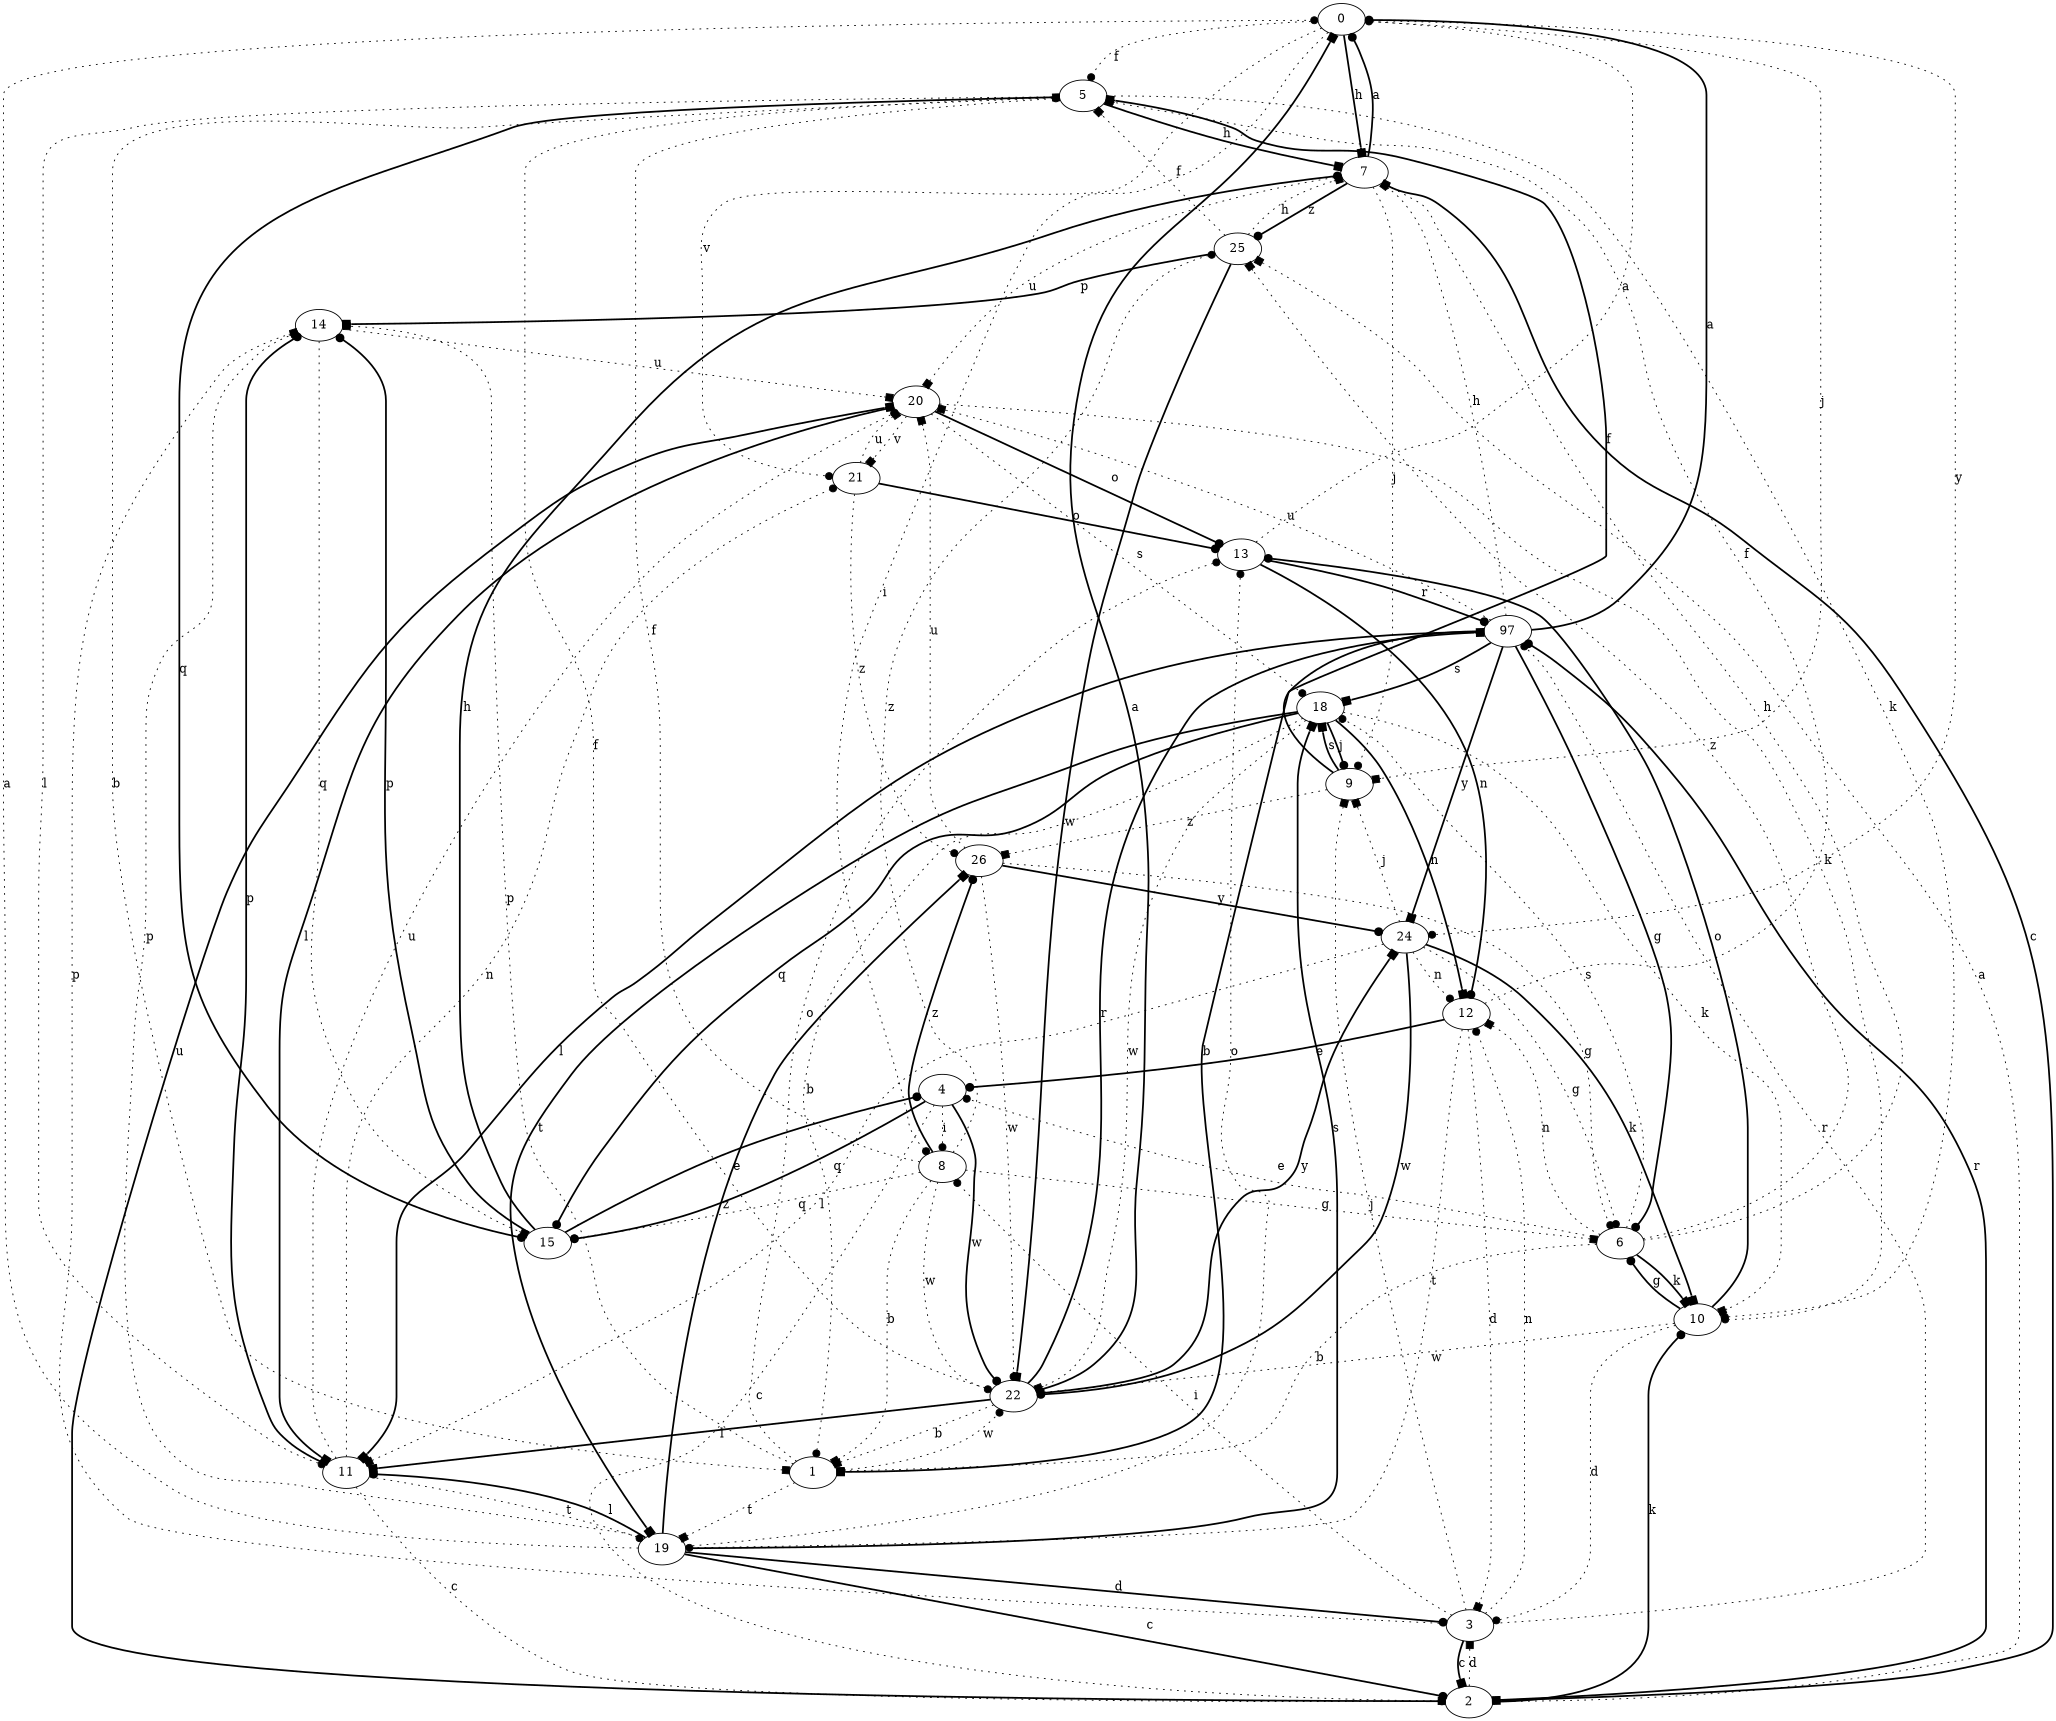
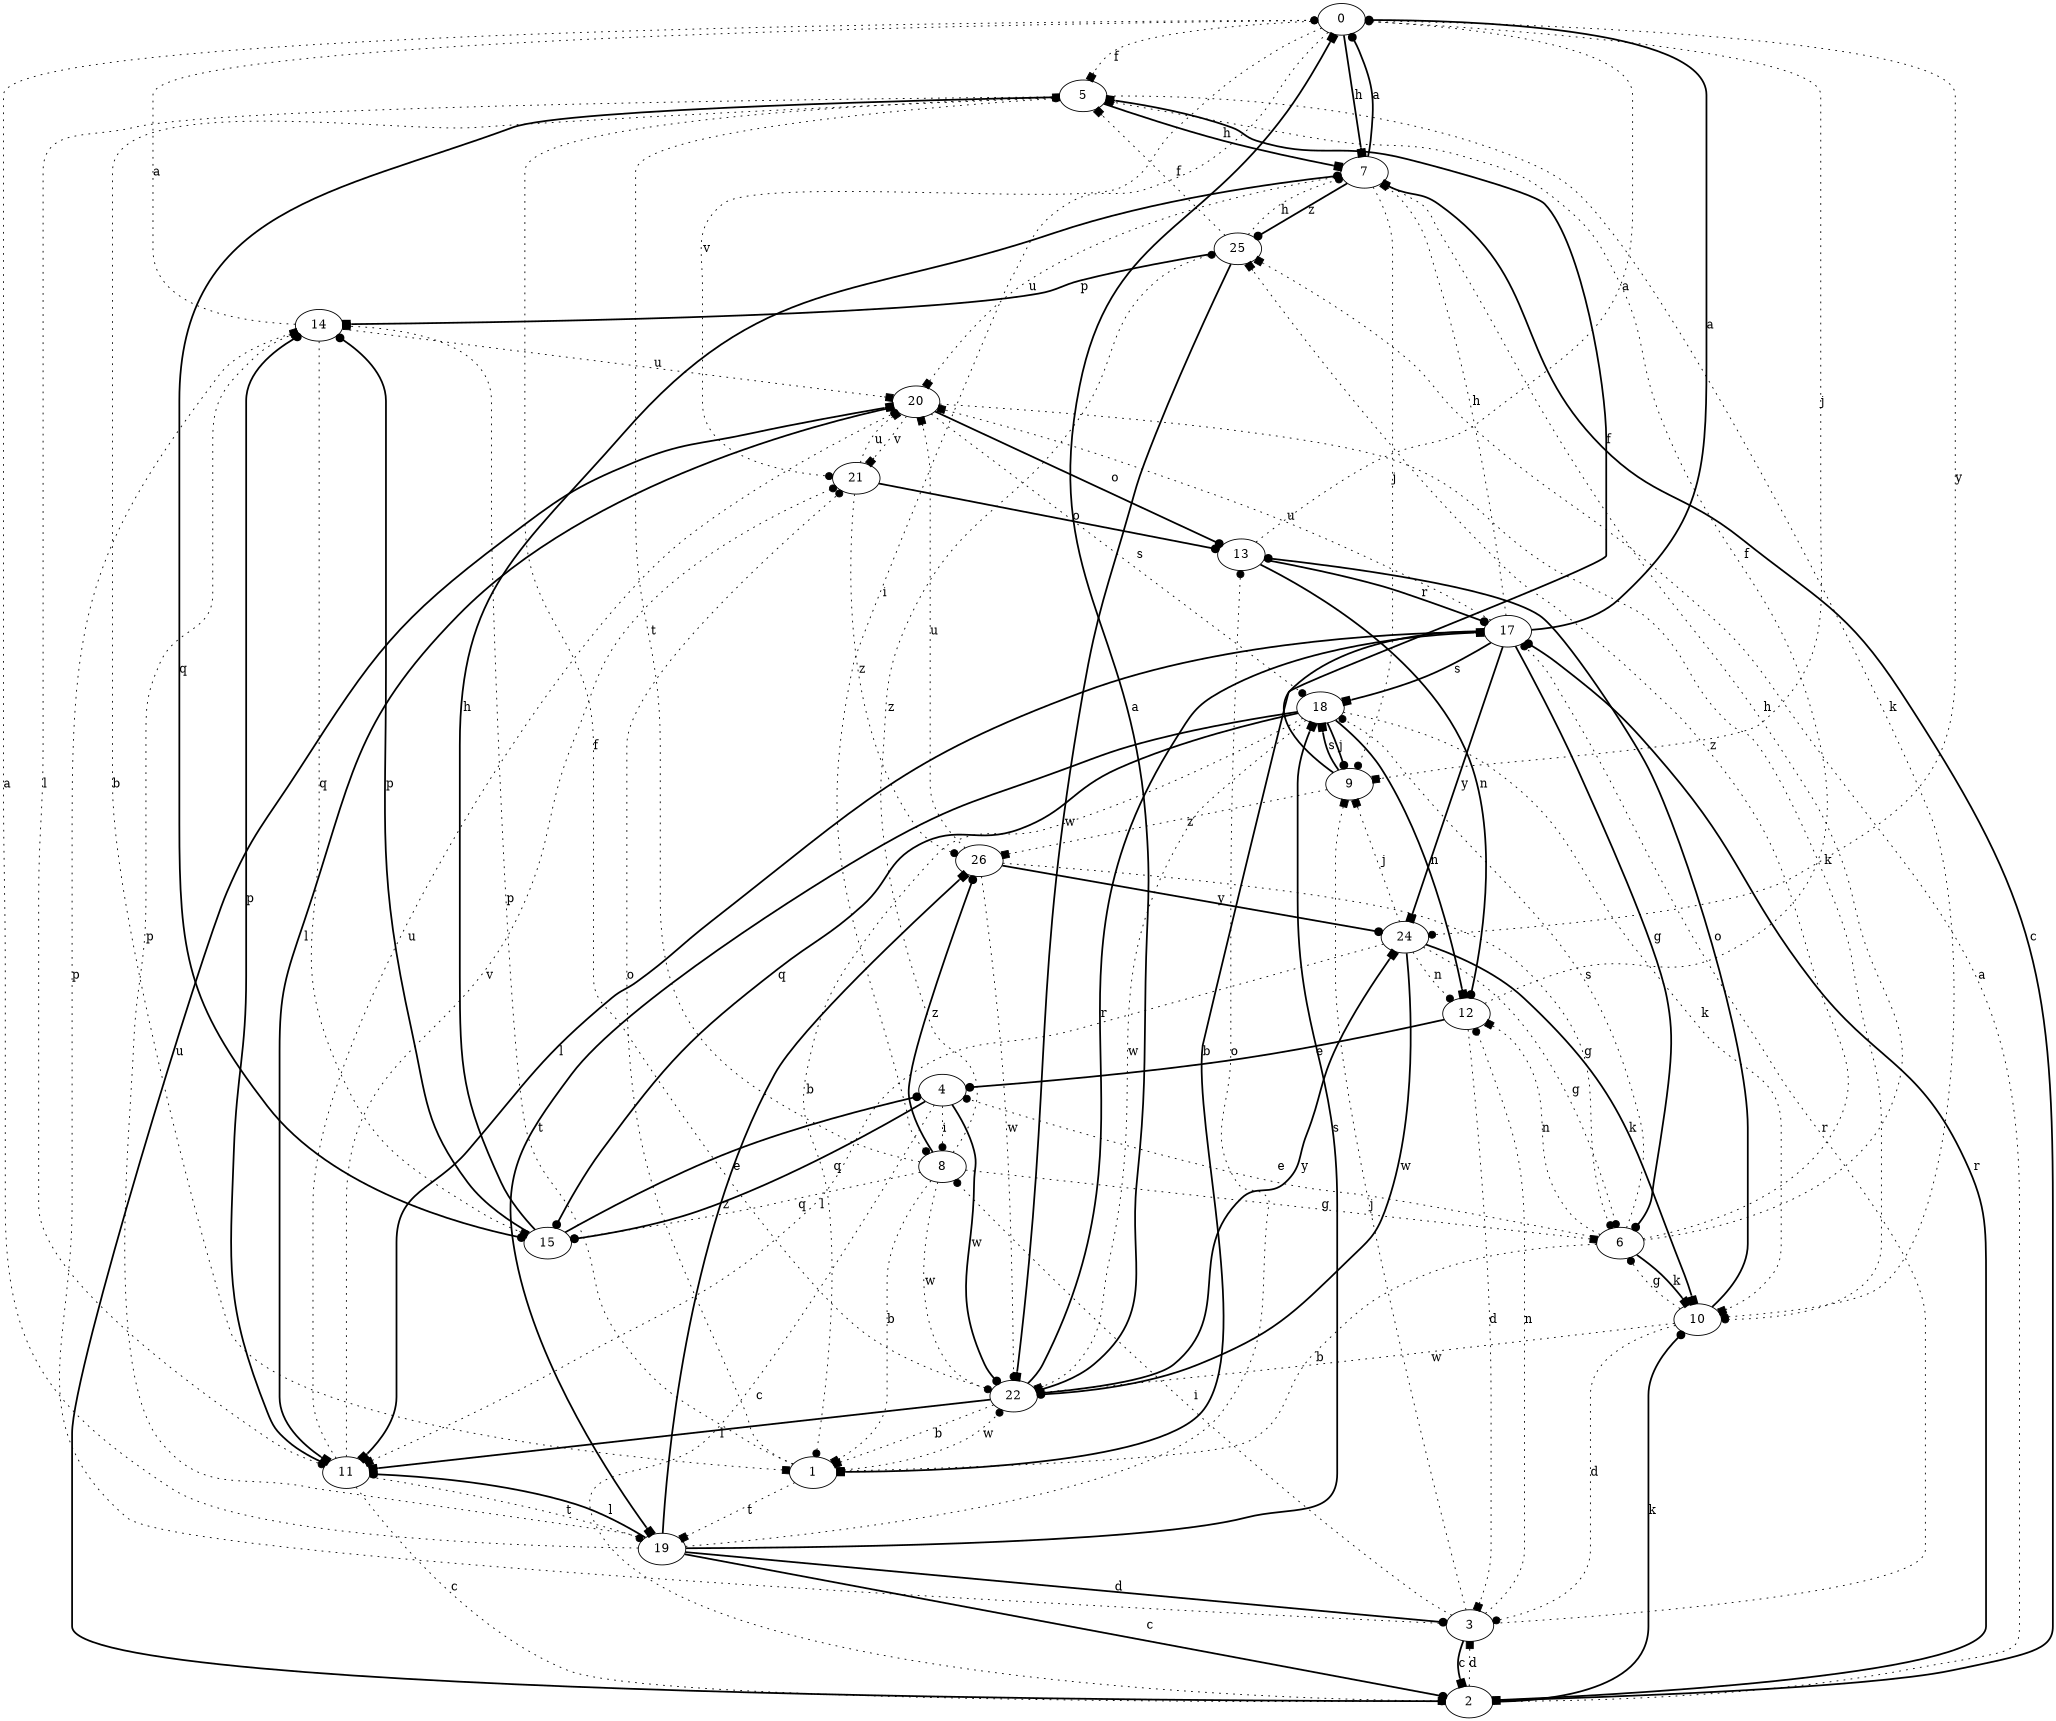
edge "0" -> "5": arrowhead dot -> box
edge "14" -> "0": added, label "a"
edge "25" -> "7": arrowhead box -> dot
edge "8" -> "5": label "f" -> "t"
node "97": label "97" -> "17"
edge "1" -> "13": now "1" -> "21"
edge "11" -> "21": label "n" -> "v"
edge "10" -> "6": style bold -> dotted
edge "12" -> "19": removed, label "t"
